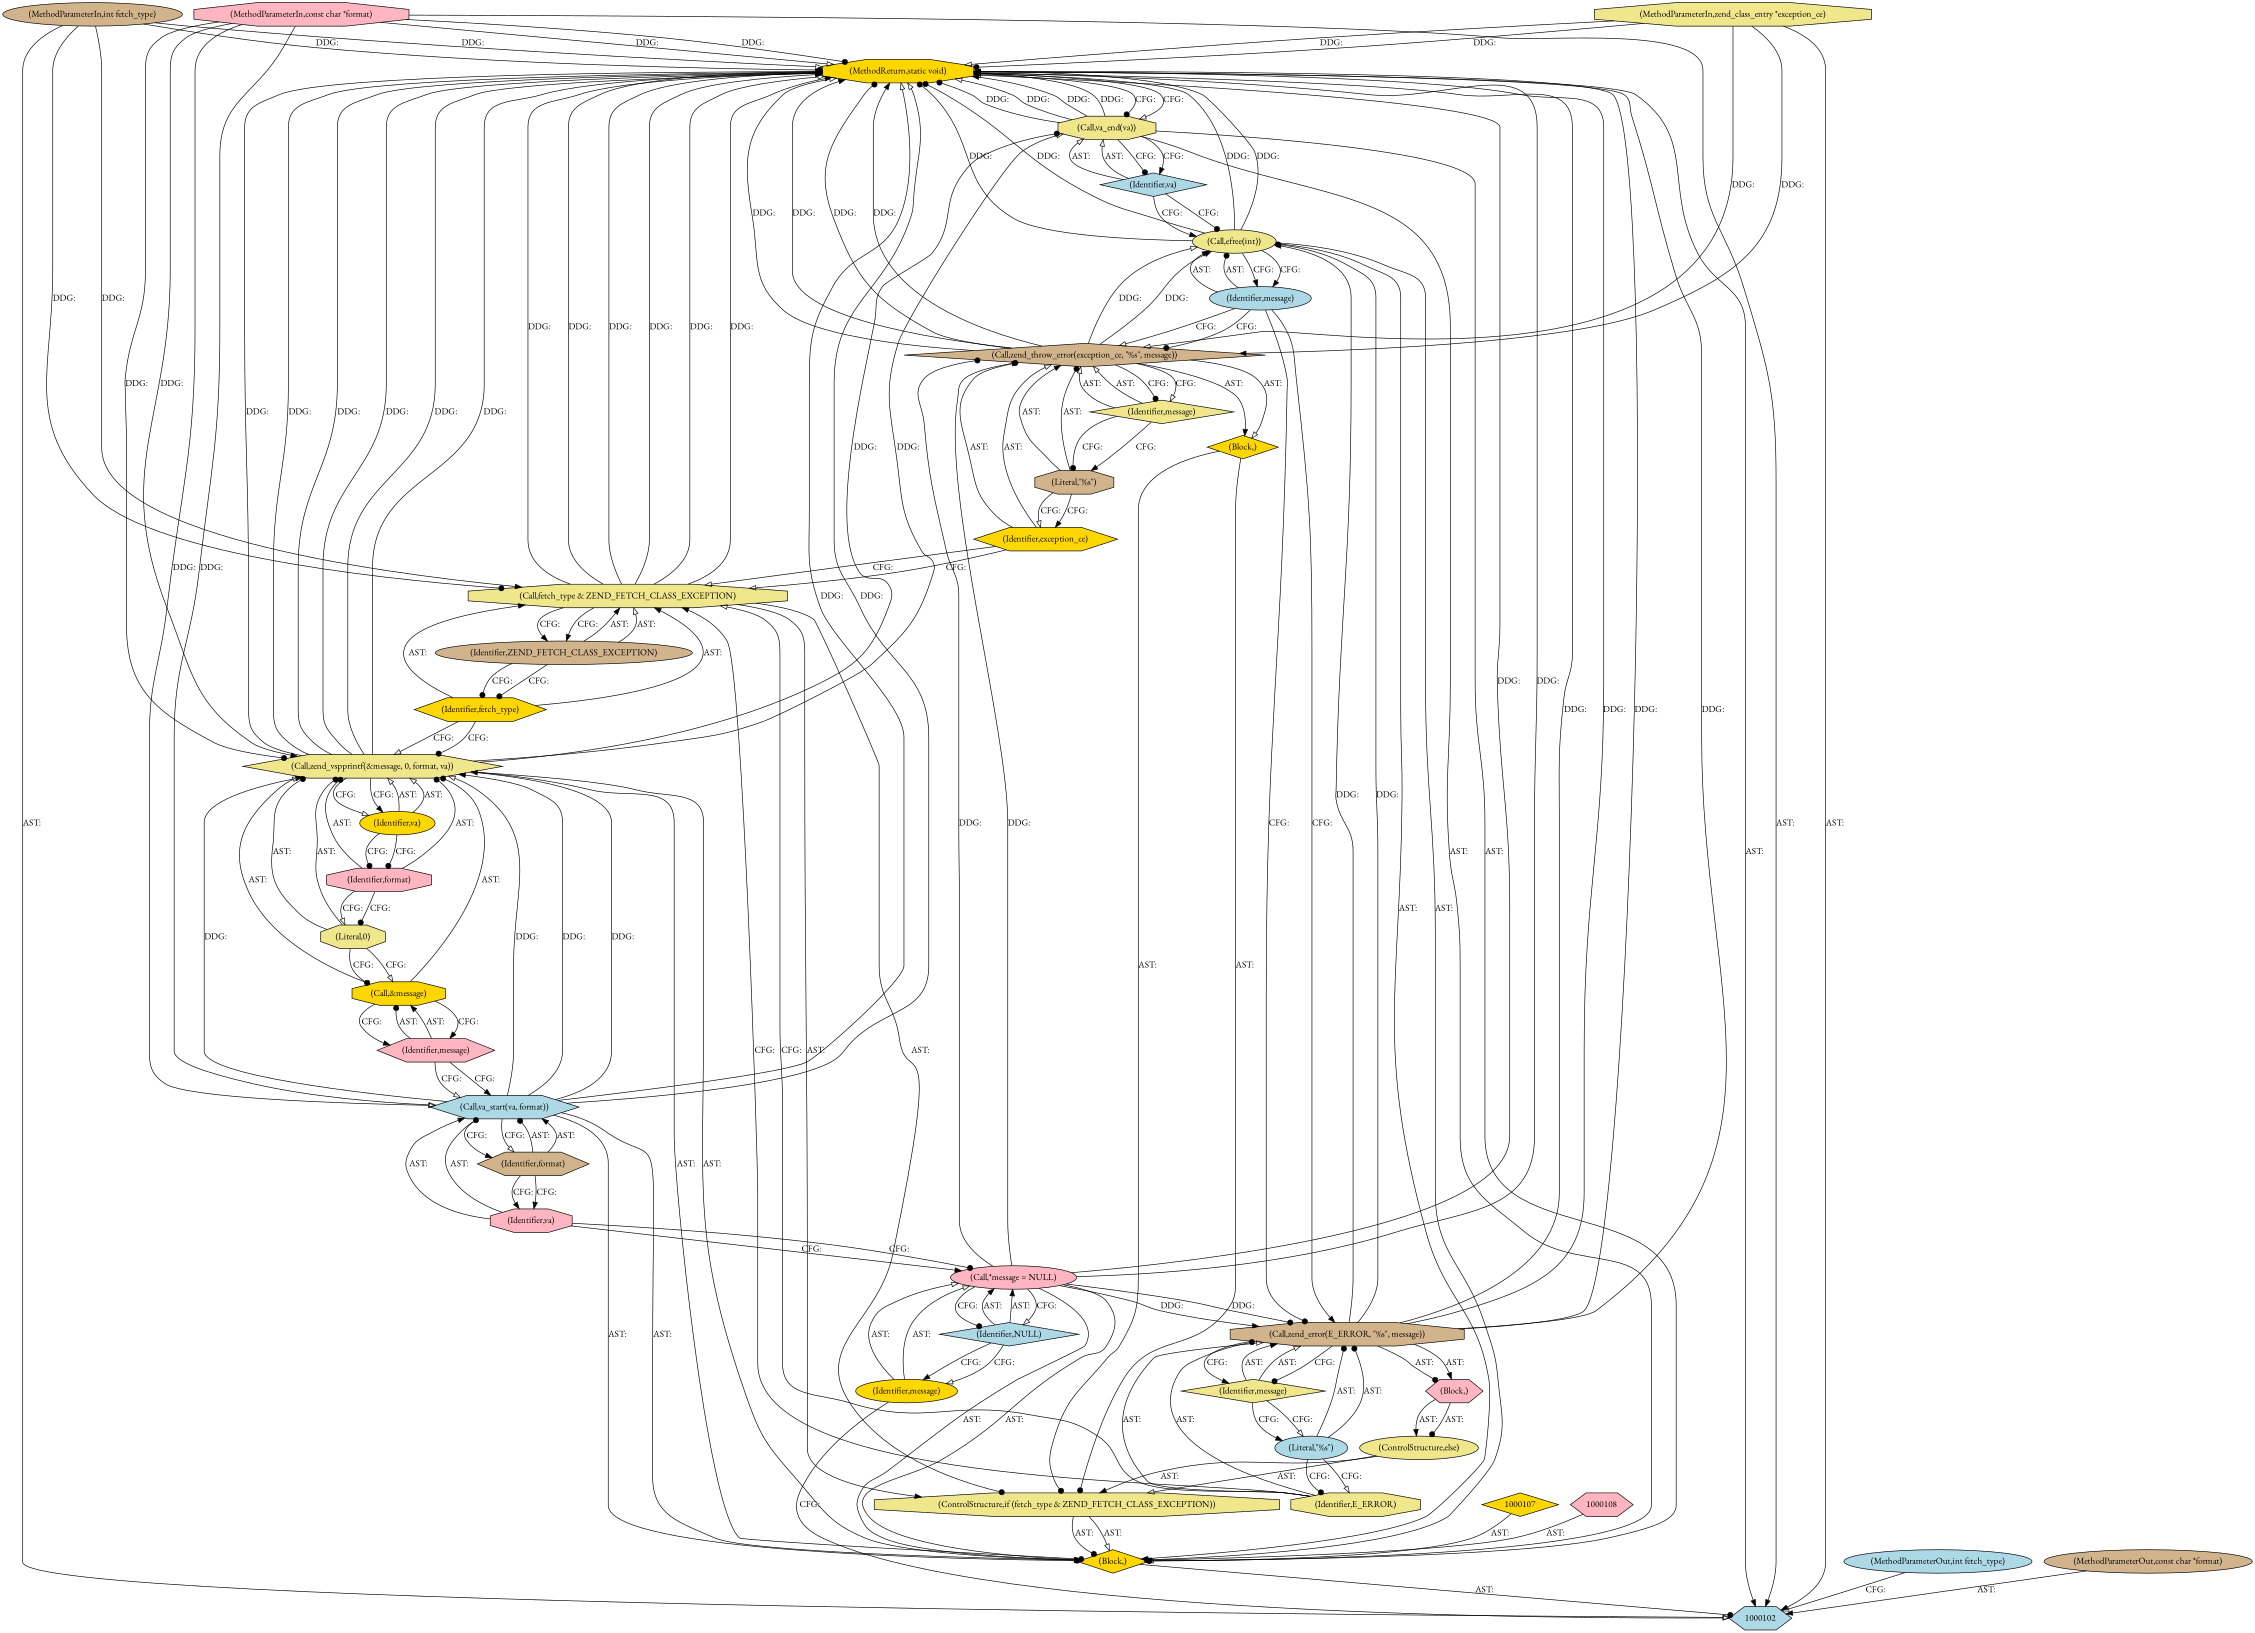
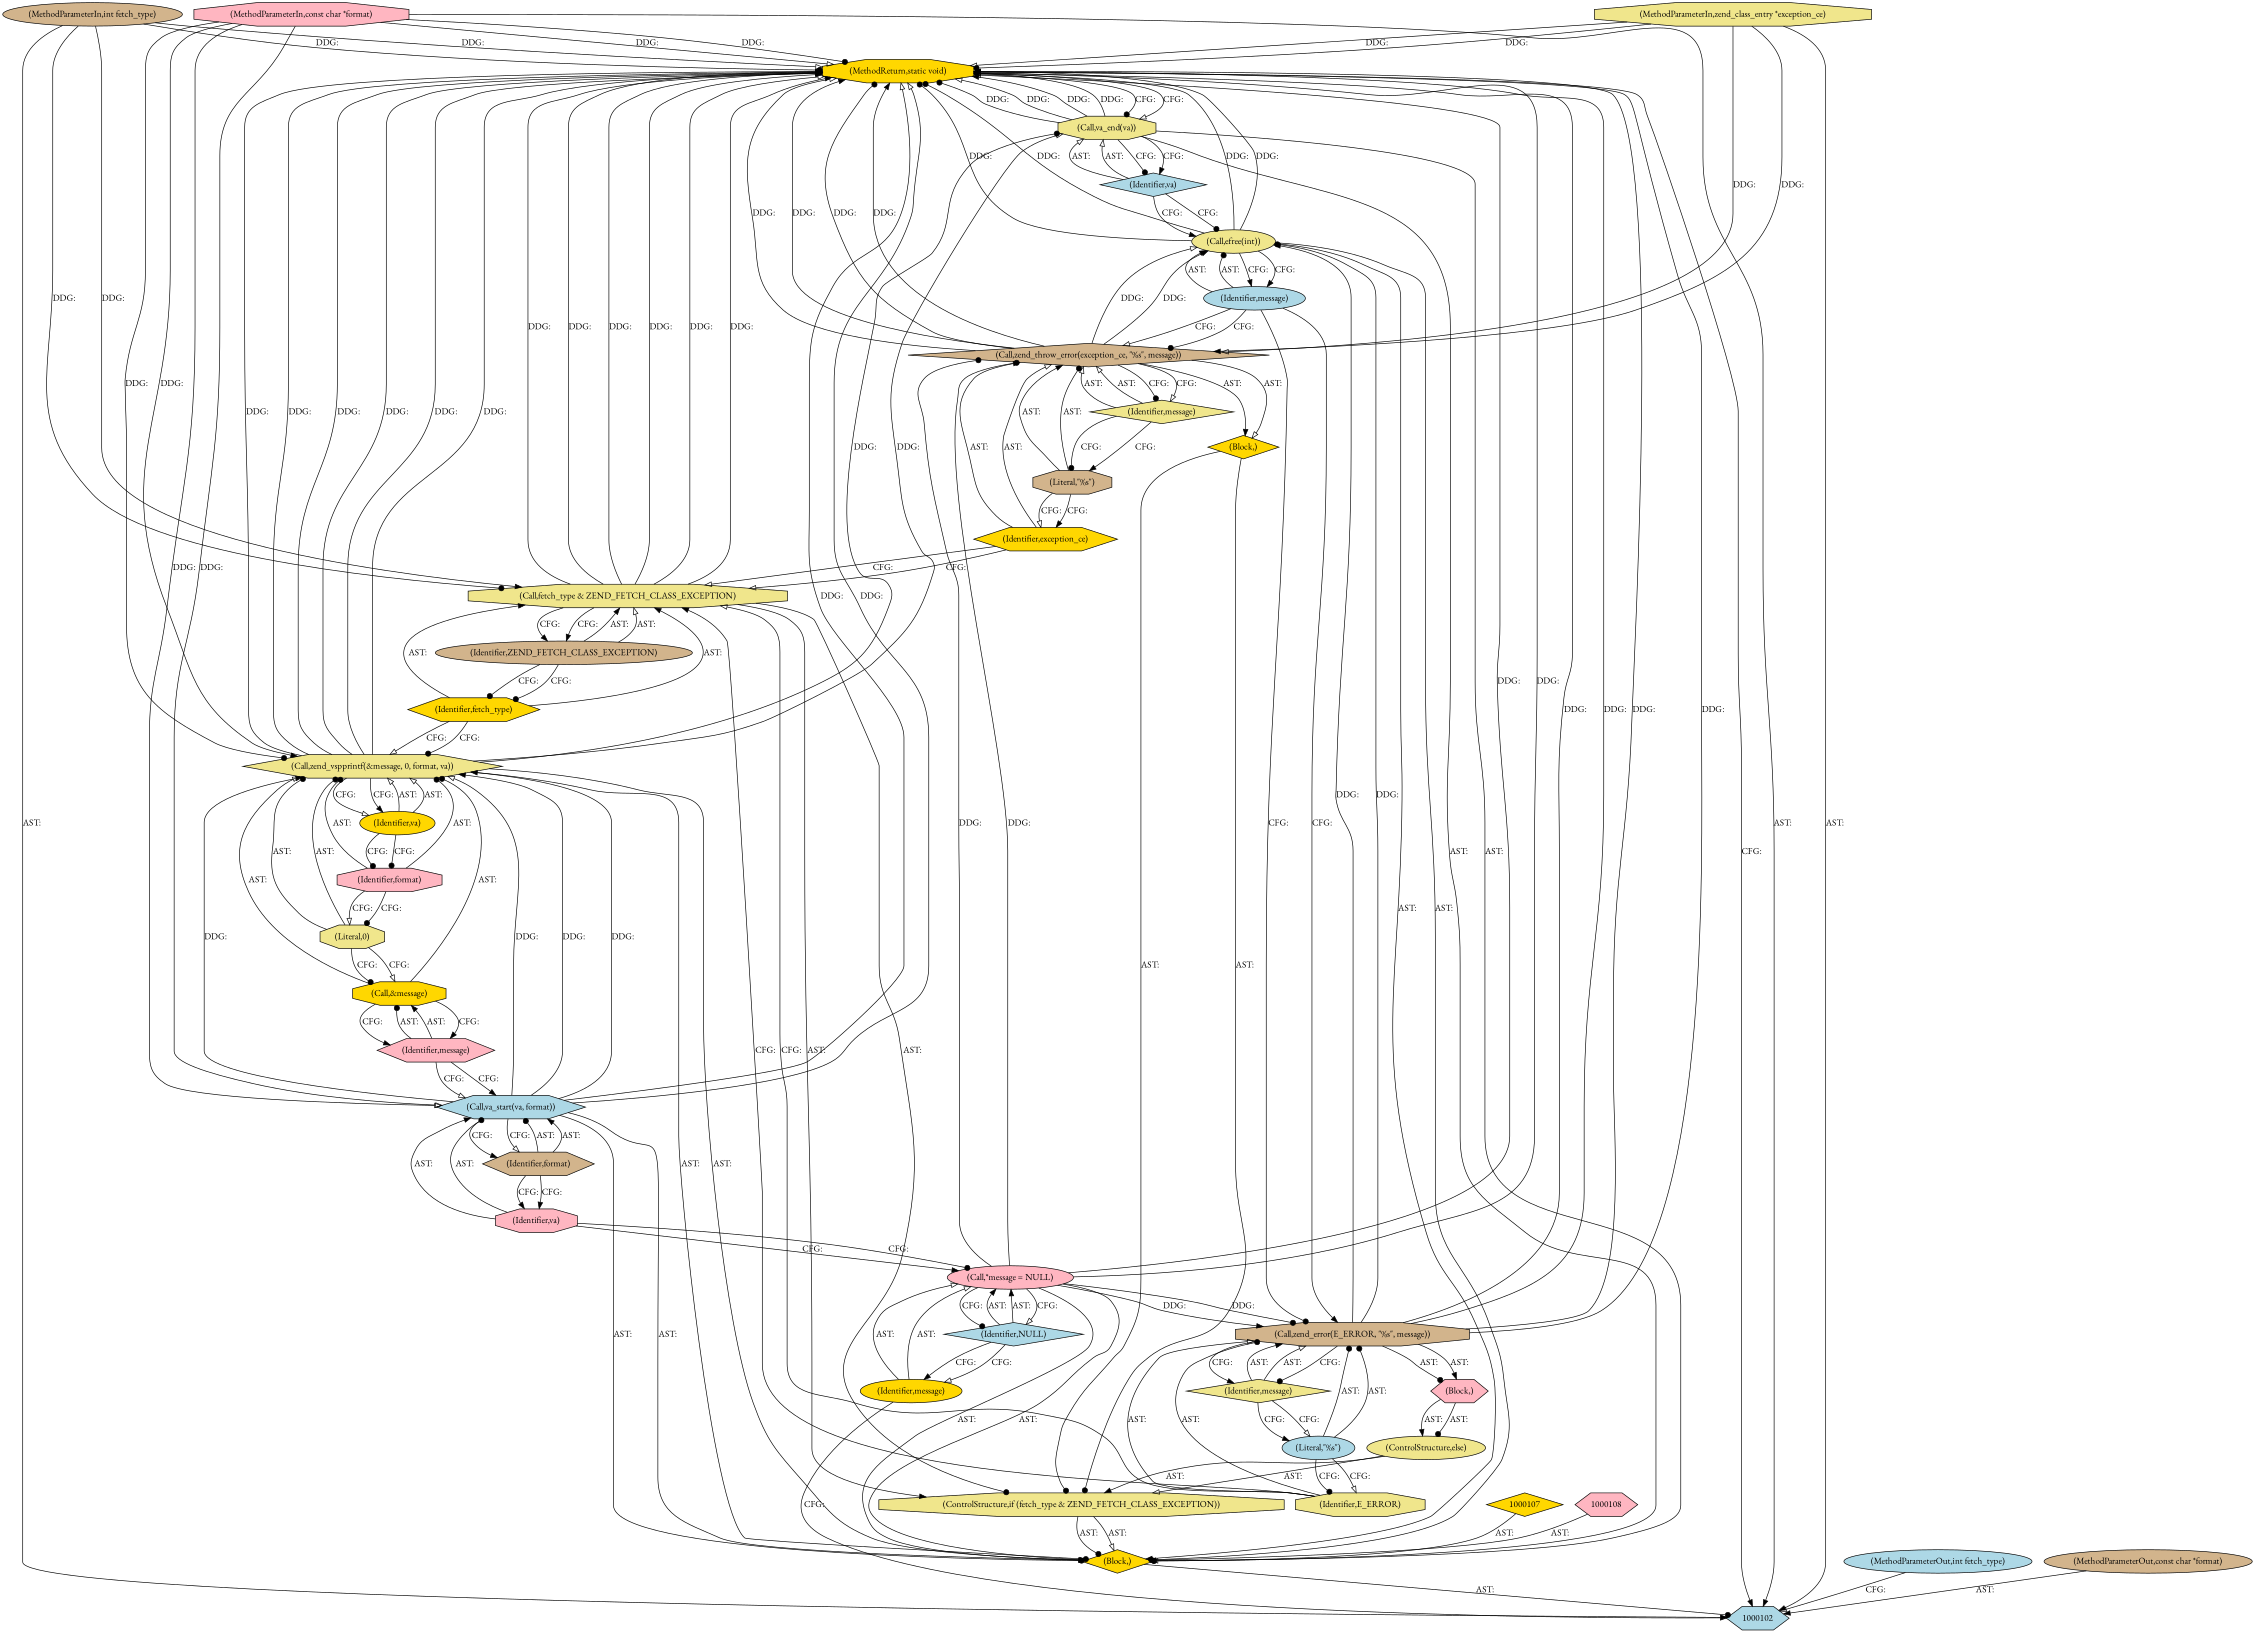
edge "(MethodReturn,static void)" -> "1000102": label "AST: " -> "CFG: "
edge "(MethodParameterIn,int fetch_type)" -> "1000102": arrowhead onormal -> normal
